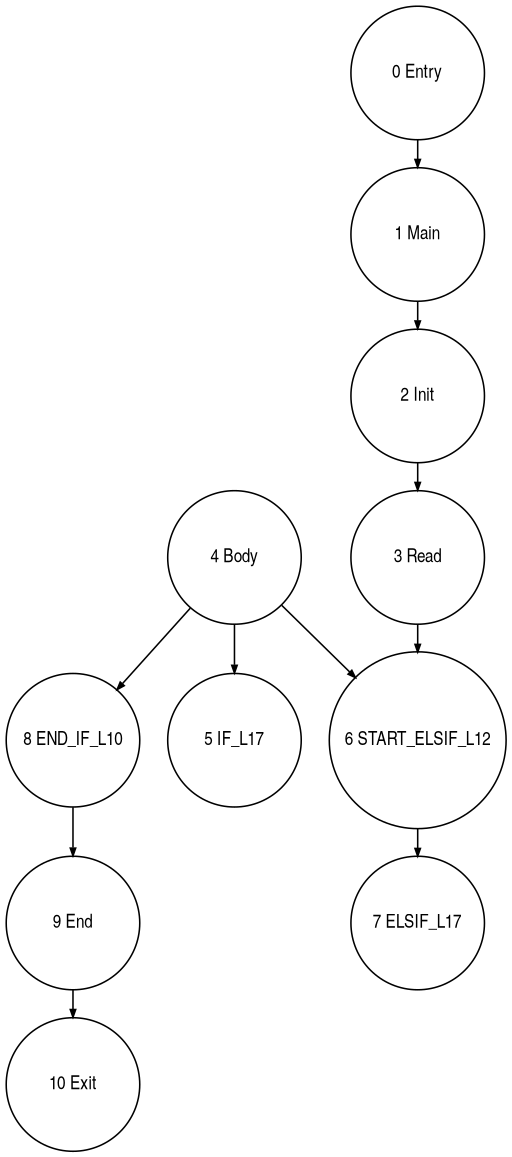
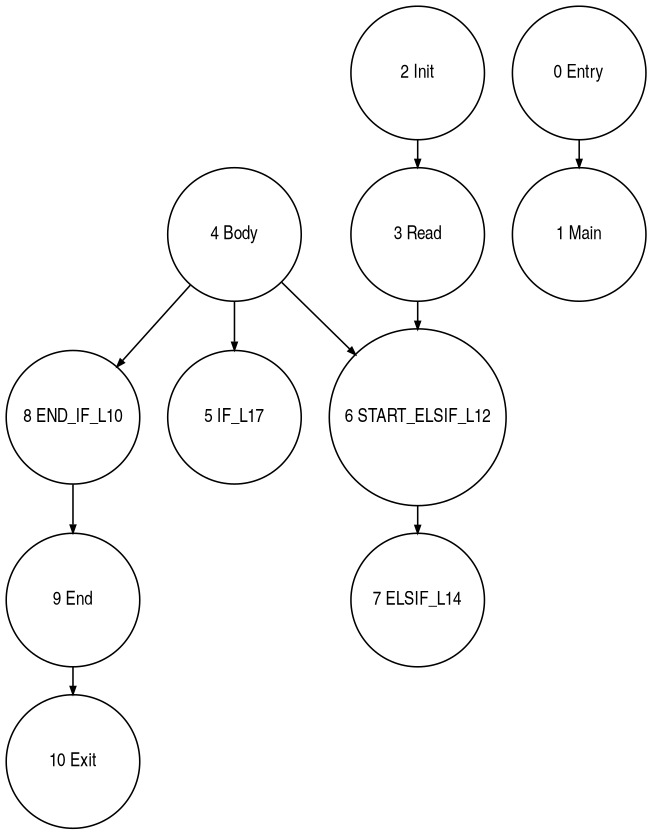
edge "1 Main" -> "2 Init": removed
node "7 ELSIF_L17": label "7 ELSIF_L17" -> "7 ELSIF_L14"
